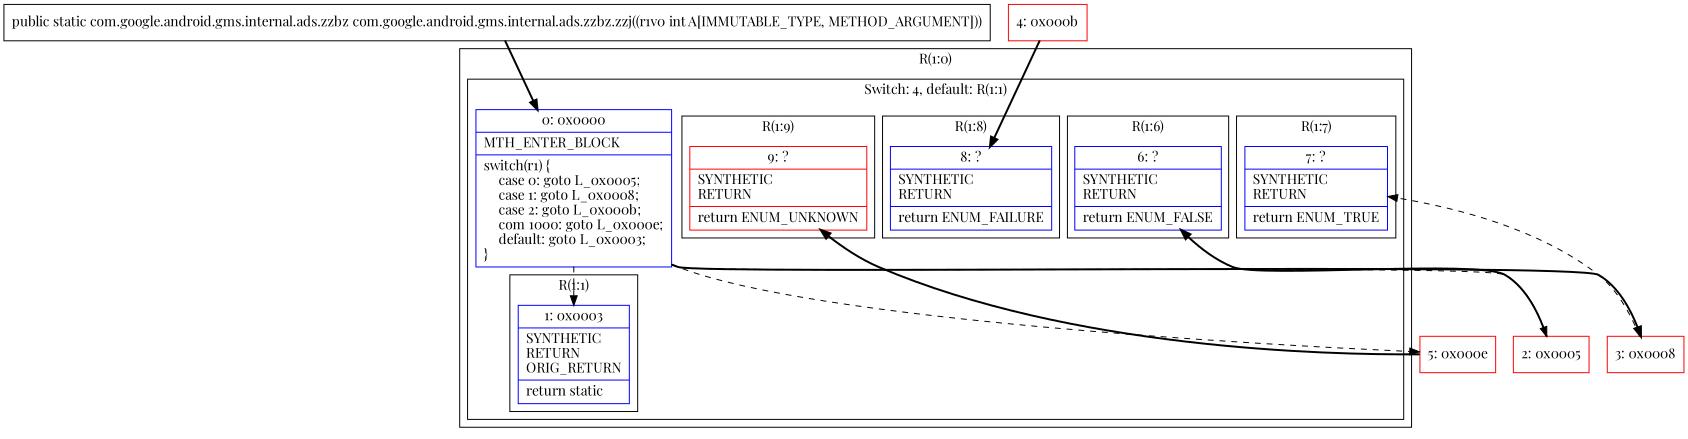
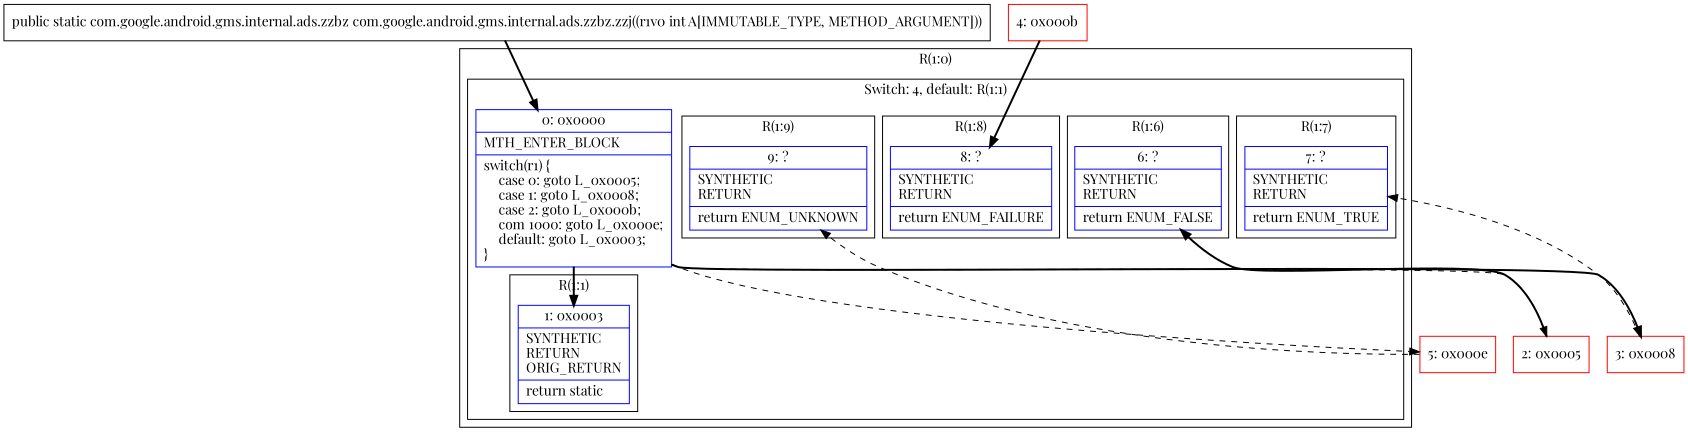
node "9: ?": color red -> blue
edge "0: 0x0000" -> "1: 0x0003": style dashed -> bold
edge "5: 0x000e" -> "9: ?": style bold -> dashed
